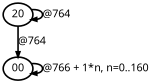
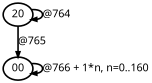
edge "20" -> "00": label "@764" -> "@765"
